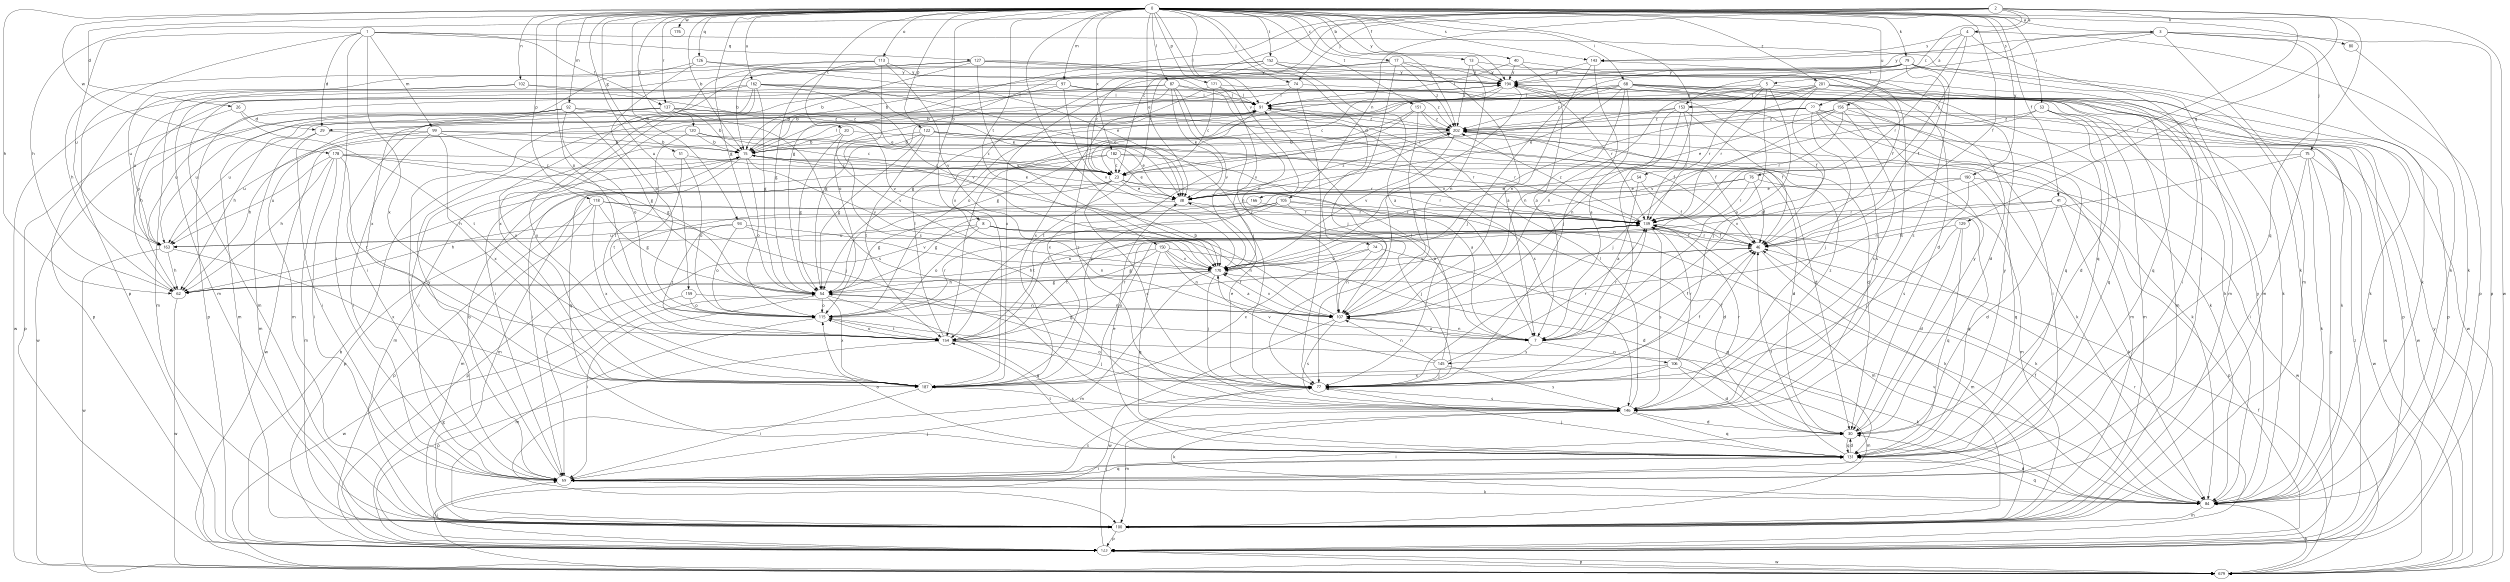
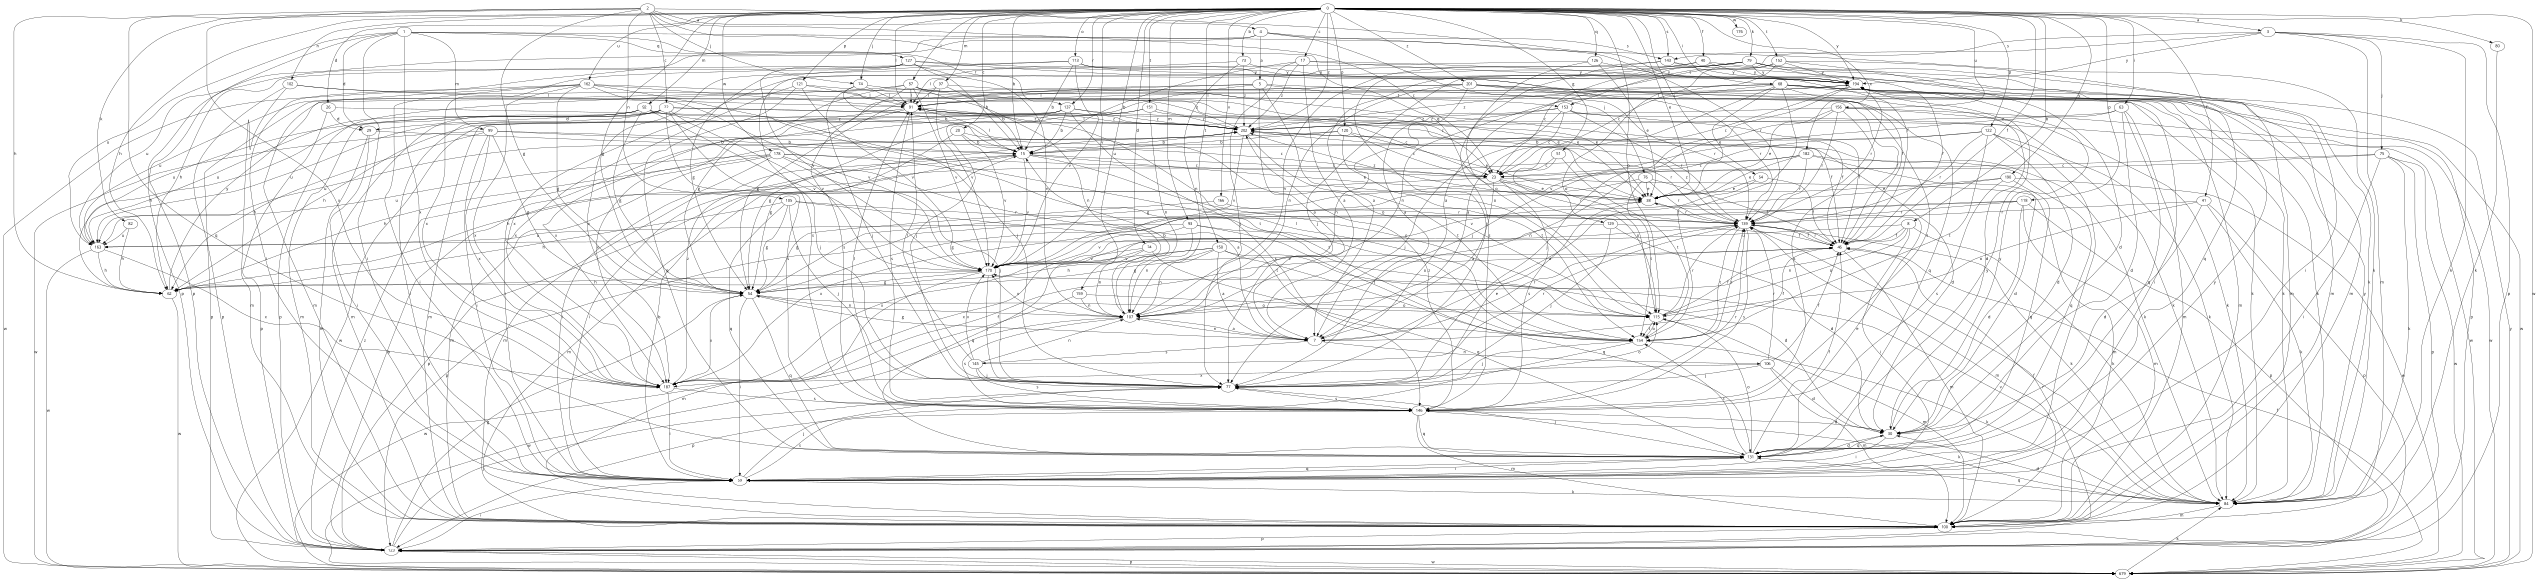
node "13": label "13" -> "73"
node "82": added
